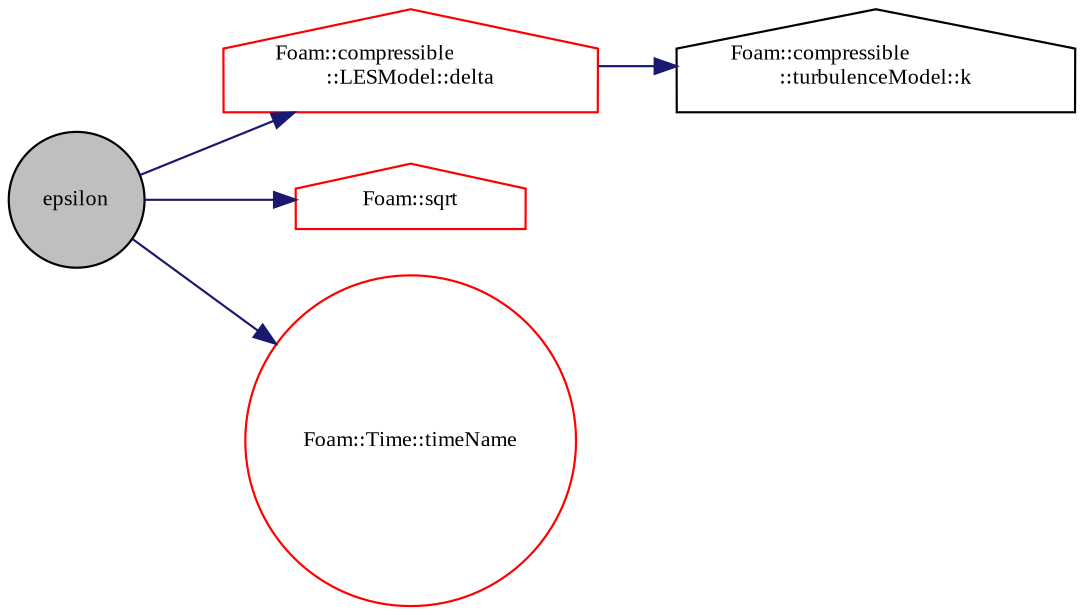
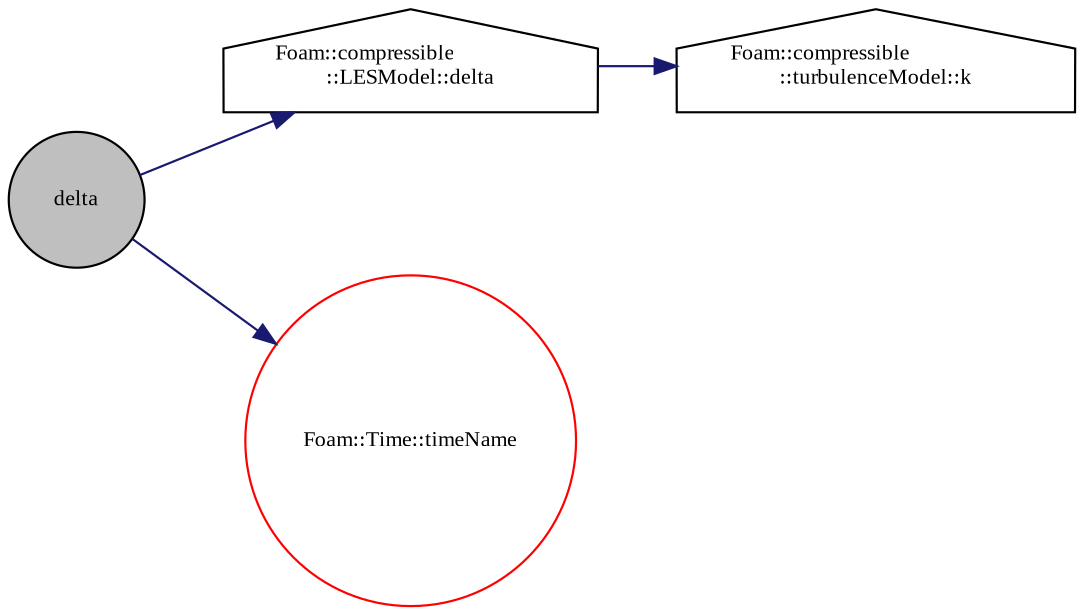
node "Foam::compressible ::LESModel::delta": color red -> black
node "epsilon": label "epsilon" -> "delta"
node "Foam::sqrt": removed
